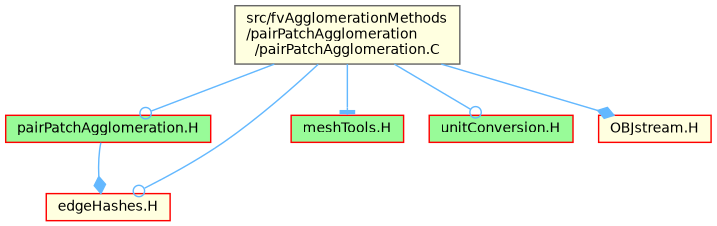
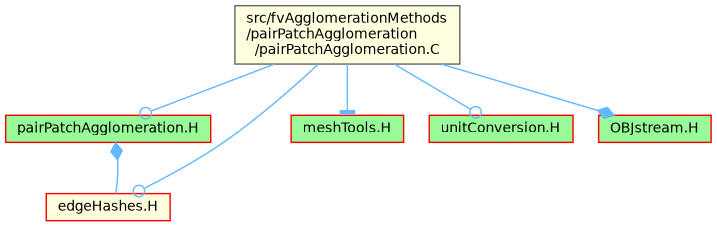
node "OBJstream.H": fillcolor lightyellow -> palegreen
edge "pairPatchAgglomeration.H" -> "edgeHashes.H": reversed
